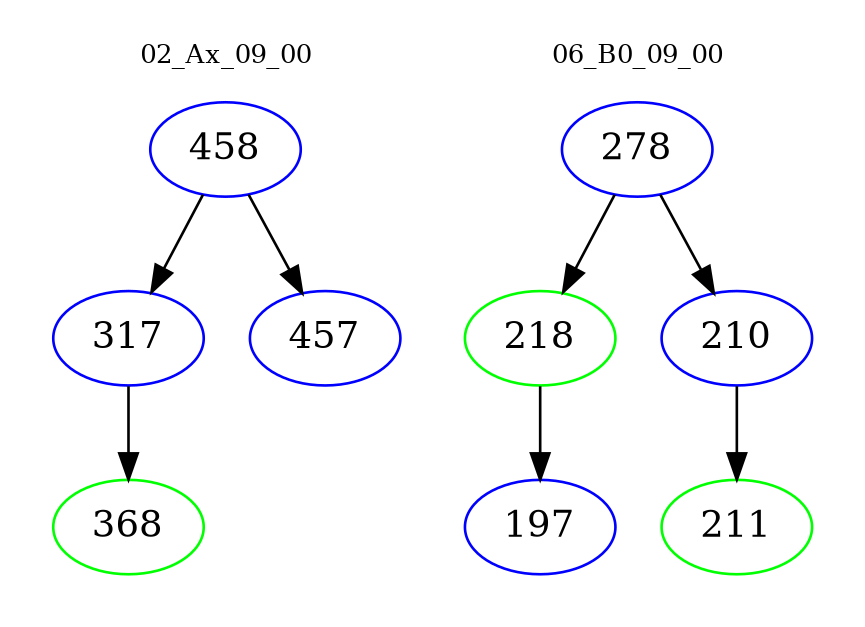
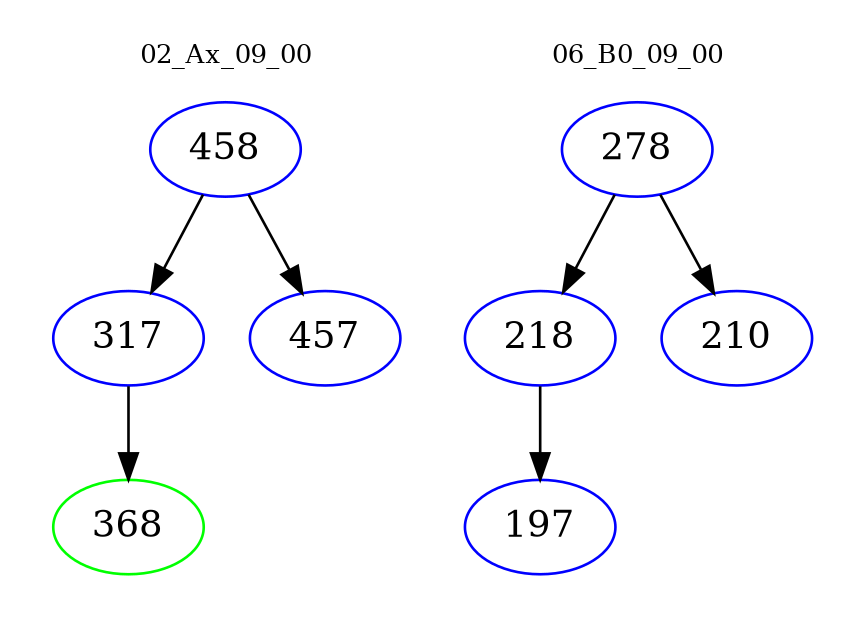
node "218": color green -> blue
node "211": removed
